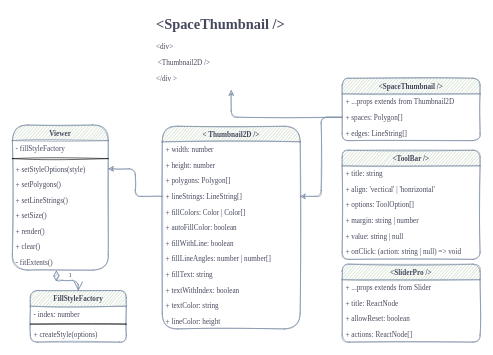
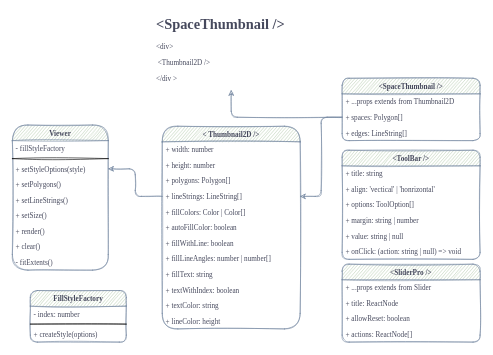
edge "- fitExtents()" -- "FillStyleFactory": removed, label "1"
